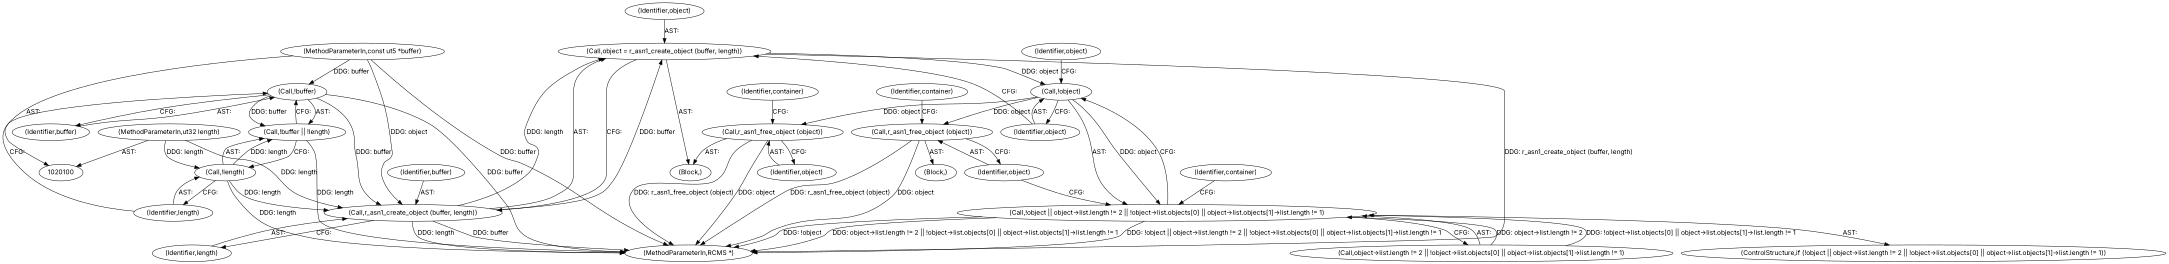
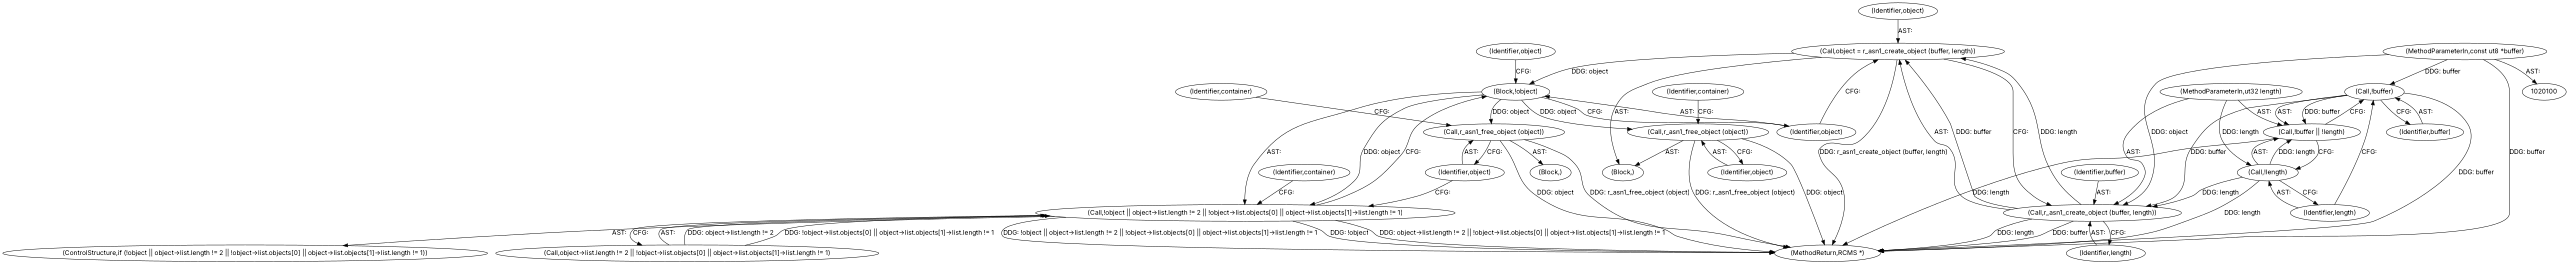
node "(MethodParameterIn,const ut5 *buffer)": label "(MethodParameterIn,const ut5 *buffer)" -> "(MethodParameterIn,const ut8 *buffer)"
node "(Call,!object)": label "(Call,!object)" -> "(Block,!object)"
edge "(MethodParameterIn,ut32 length)" -> "1020100": now "(MethodParameterIn,ut32 length)" -> "(Call,!buffer || !length)"
edge "(MethodParameterIn,ut32 length)" -> "(Call,r_asn1_create_object (buffer, length))": label "DDG: length" -> "AST: "
node "(MethodParameterIn,RCMS *)": label "(MethodParameterIn,RCMS *)" -> "(MethodReturn,RCMS *)"
